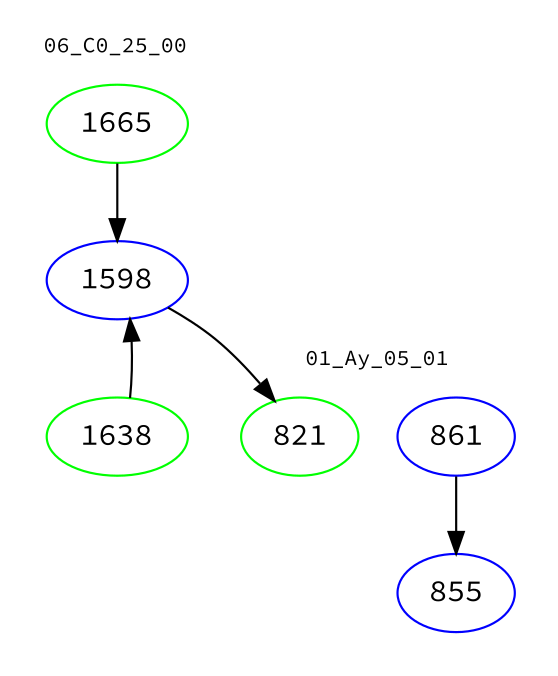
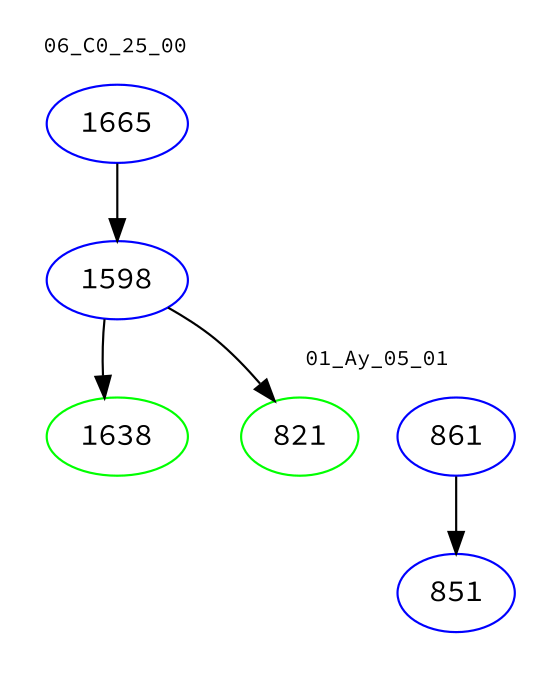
node "1665": color green -> blue
edge "1638" -> "1598": reversed
node "855": label "855" -> "851"
